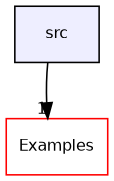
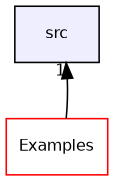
edge "src" -> "Examples": reversed
